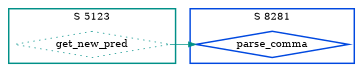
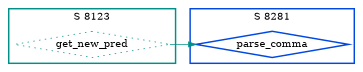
cluster "S 5123": label "S 5123" -> "S 8123"
